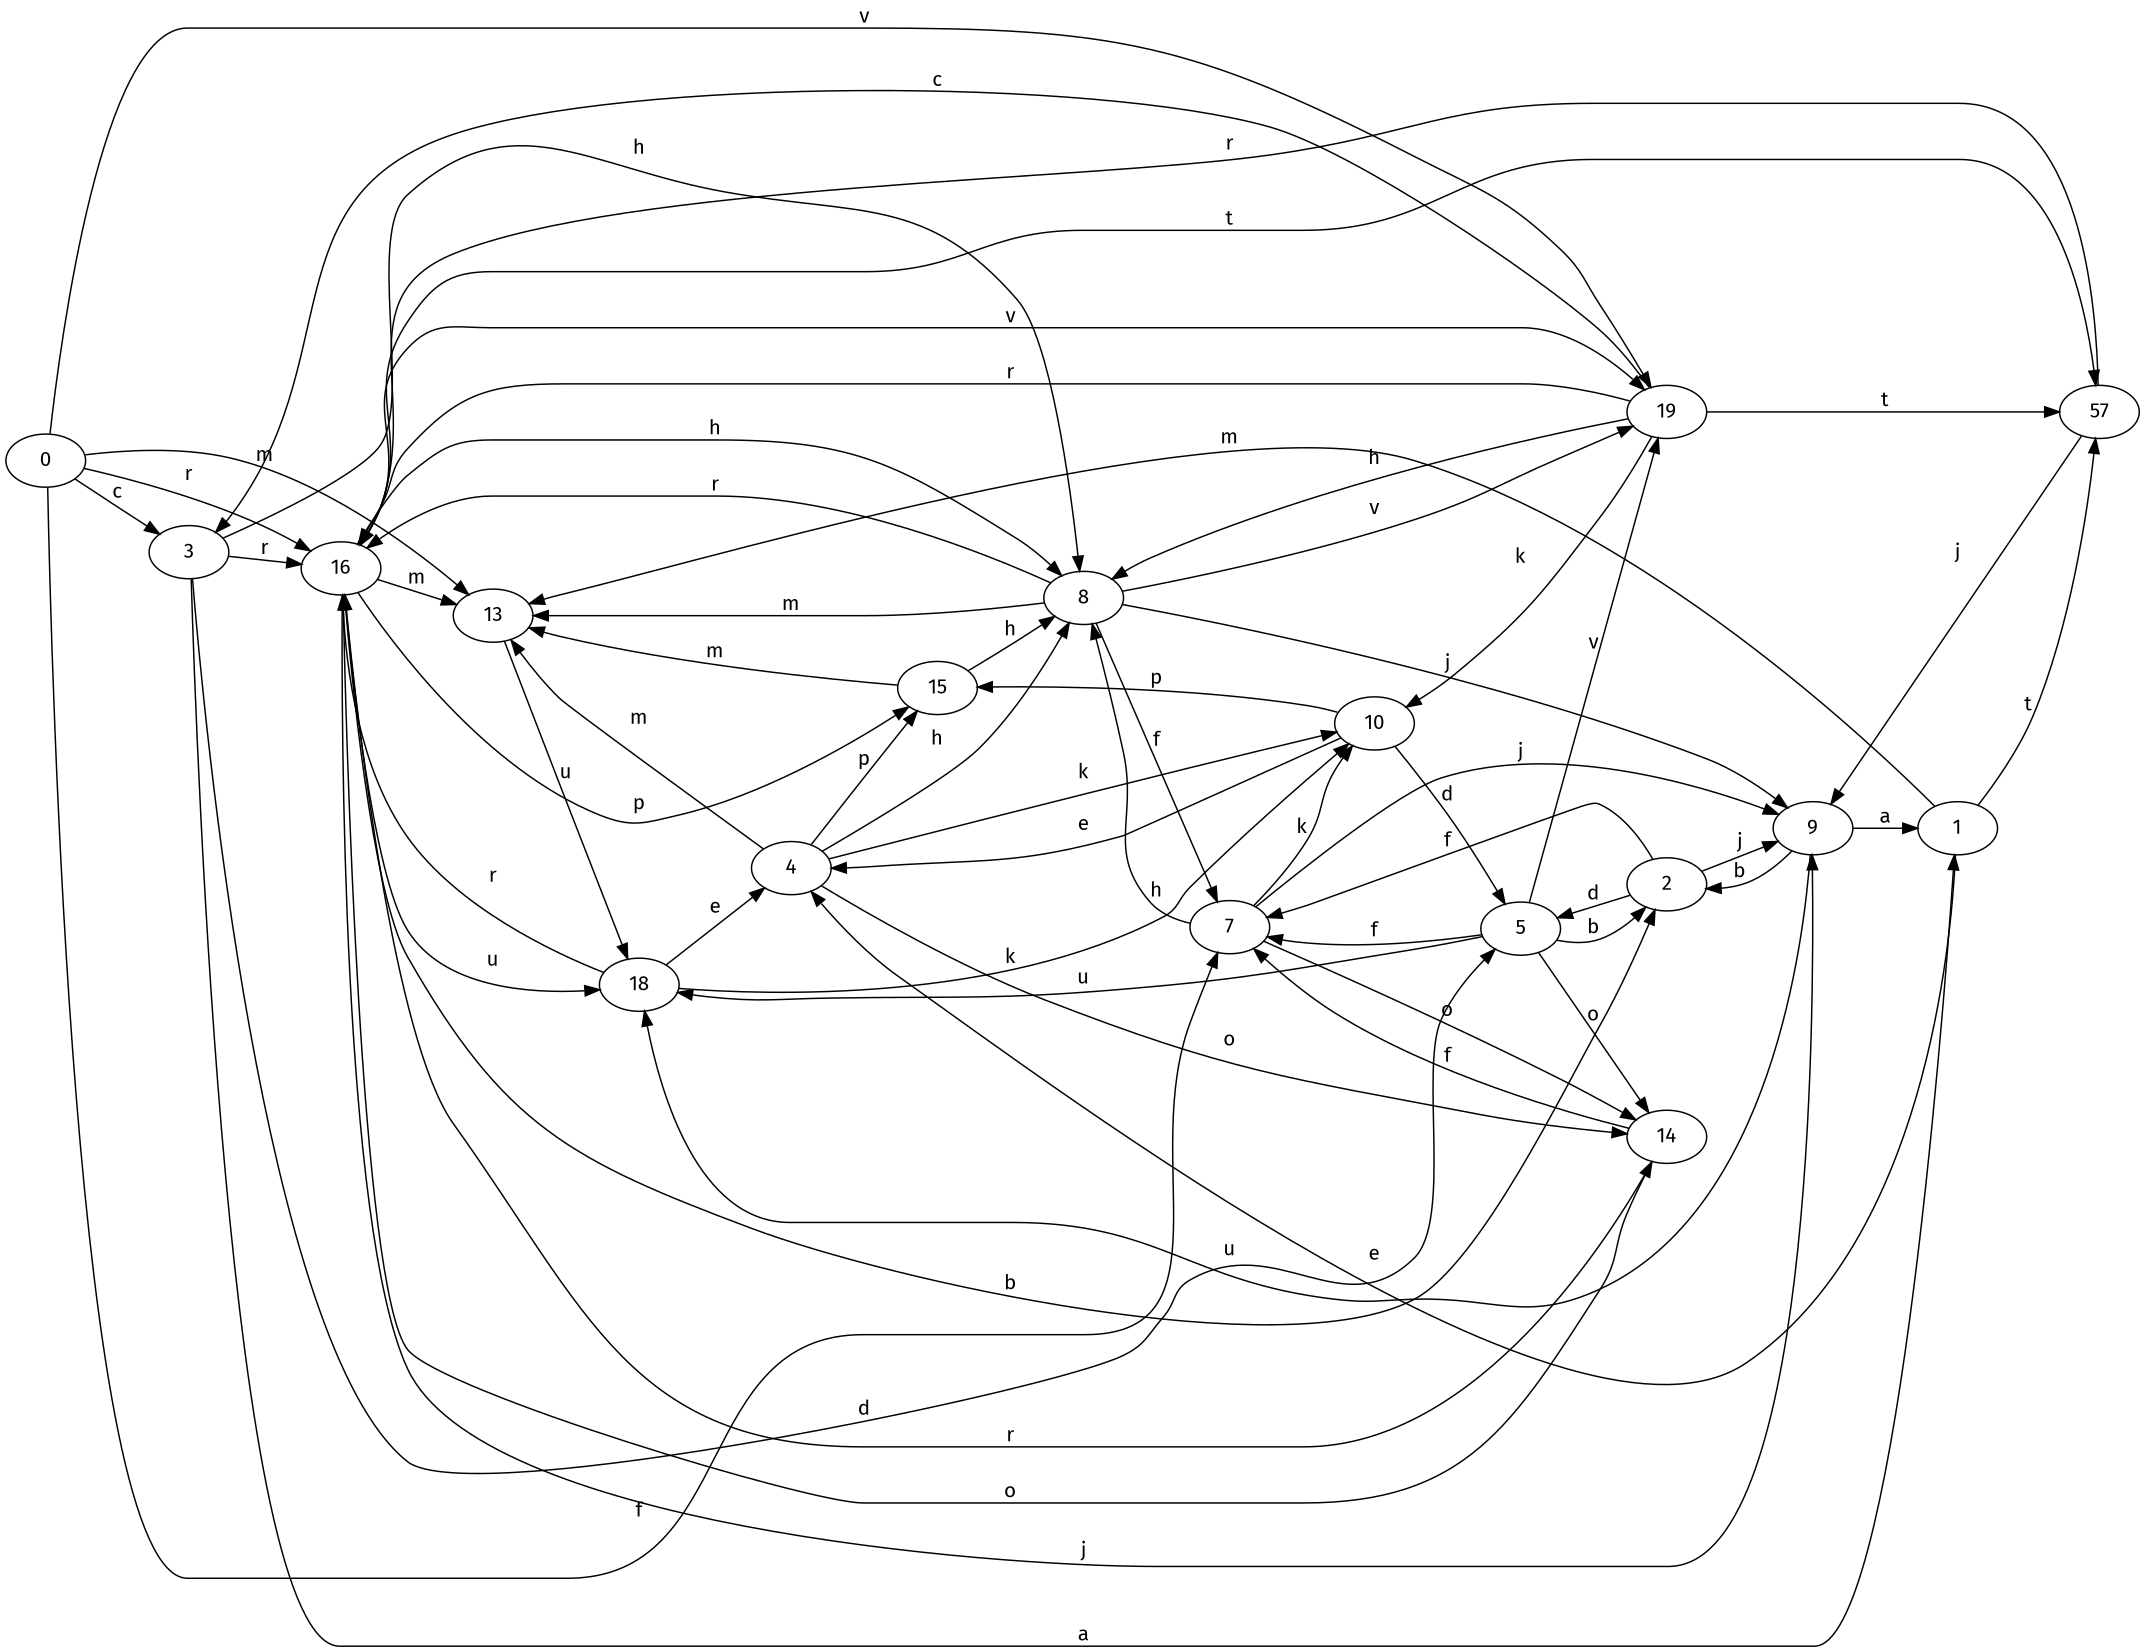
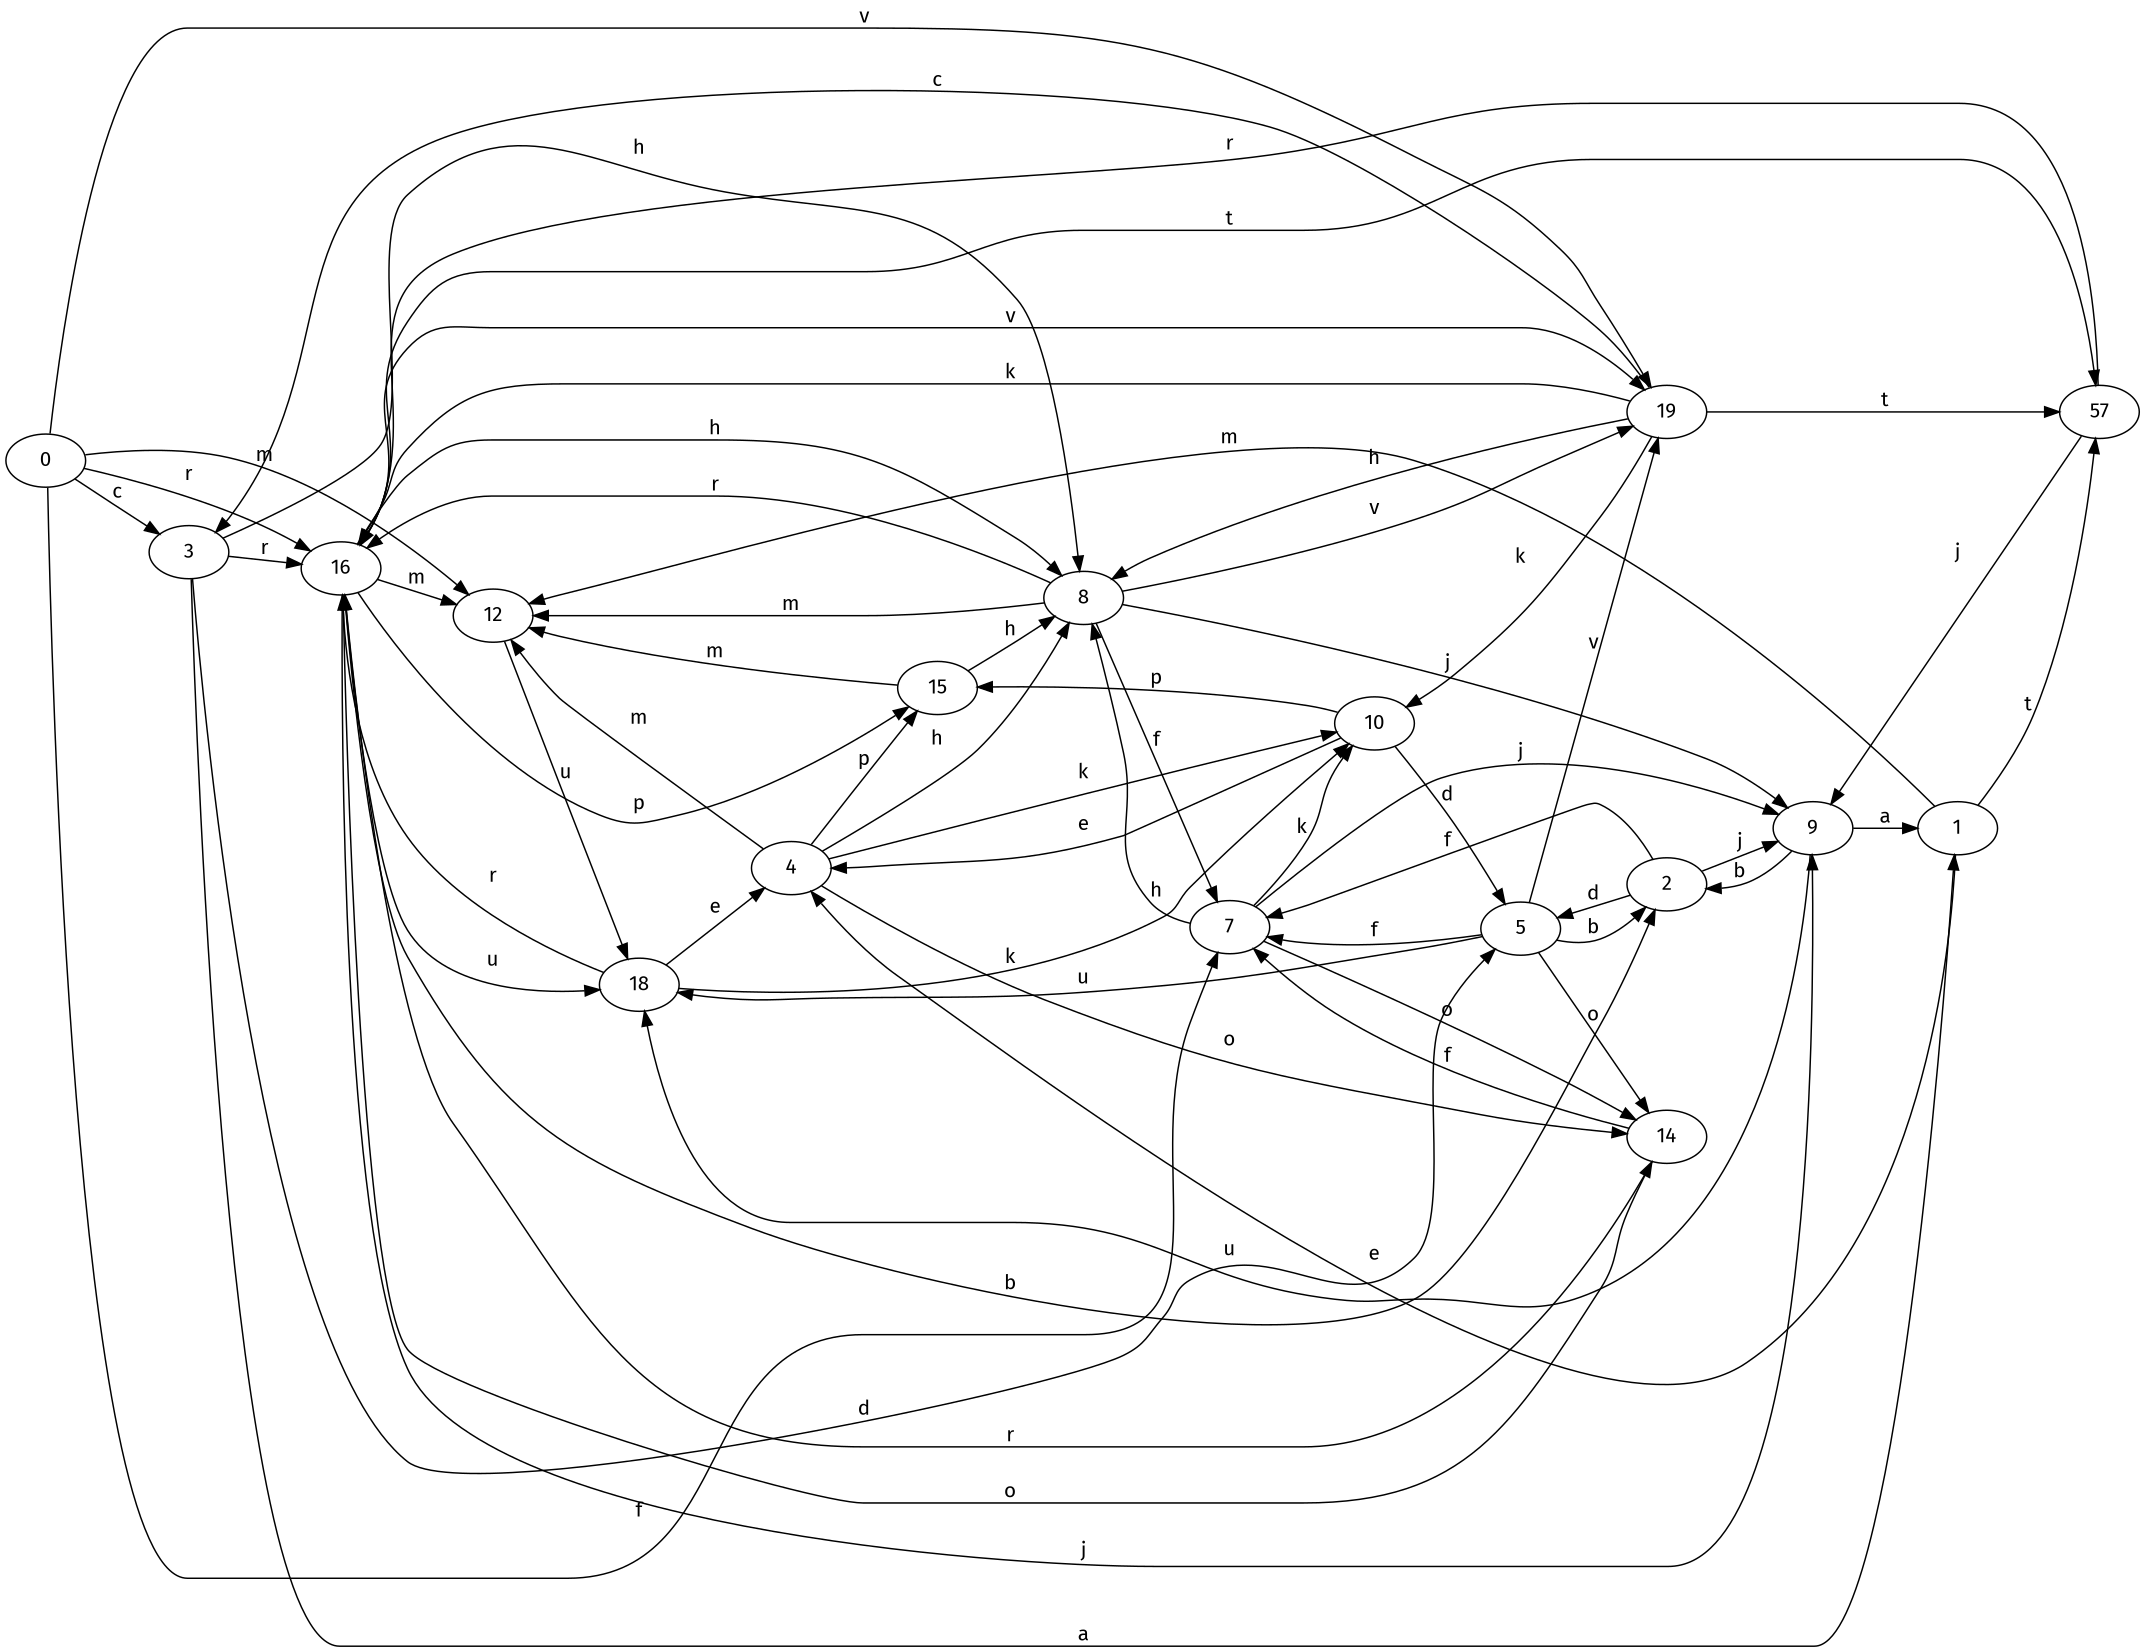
edge "19" -> "16": label "r" -> "k"
node "13": label "13" -> "12"
